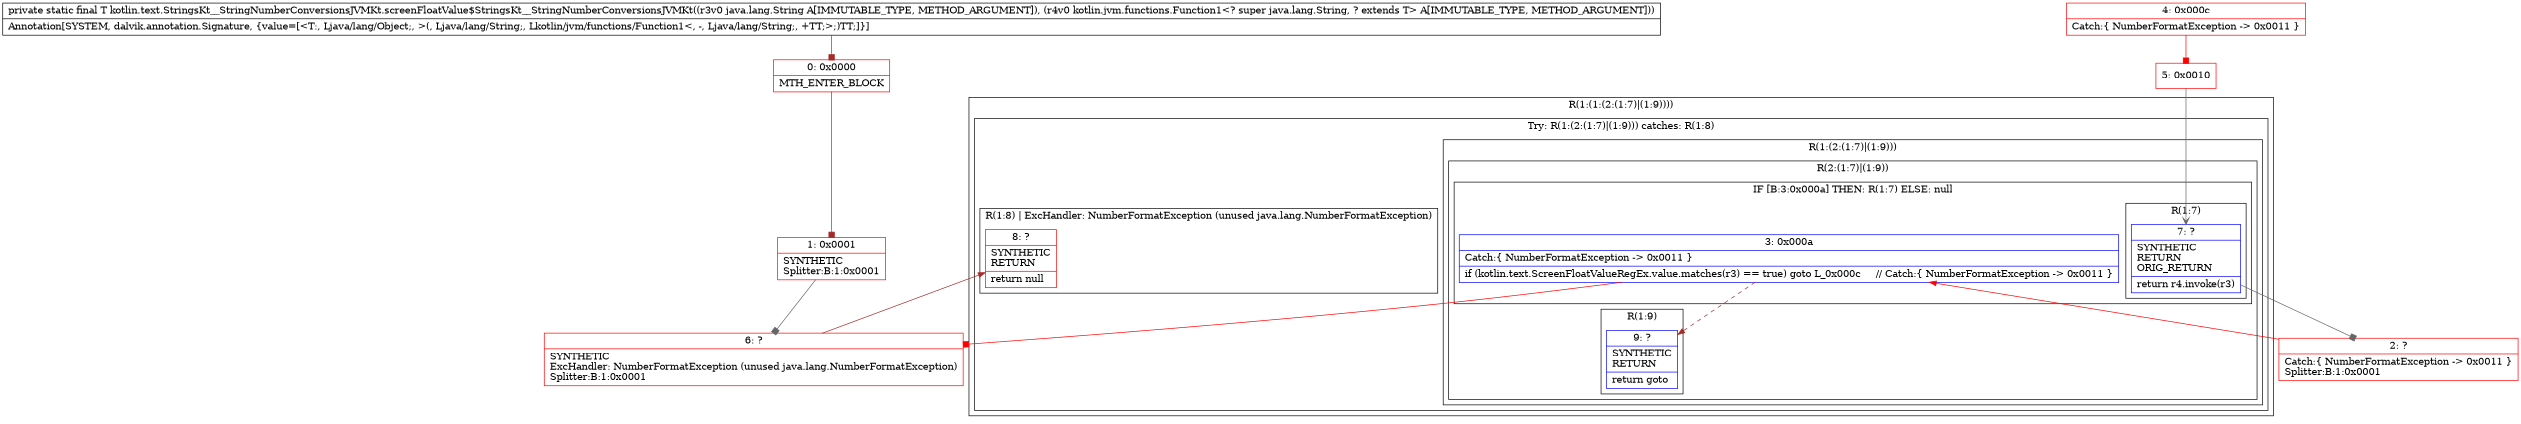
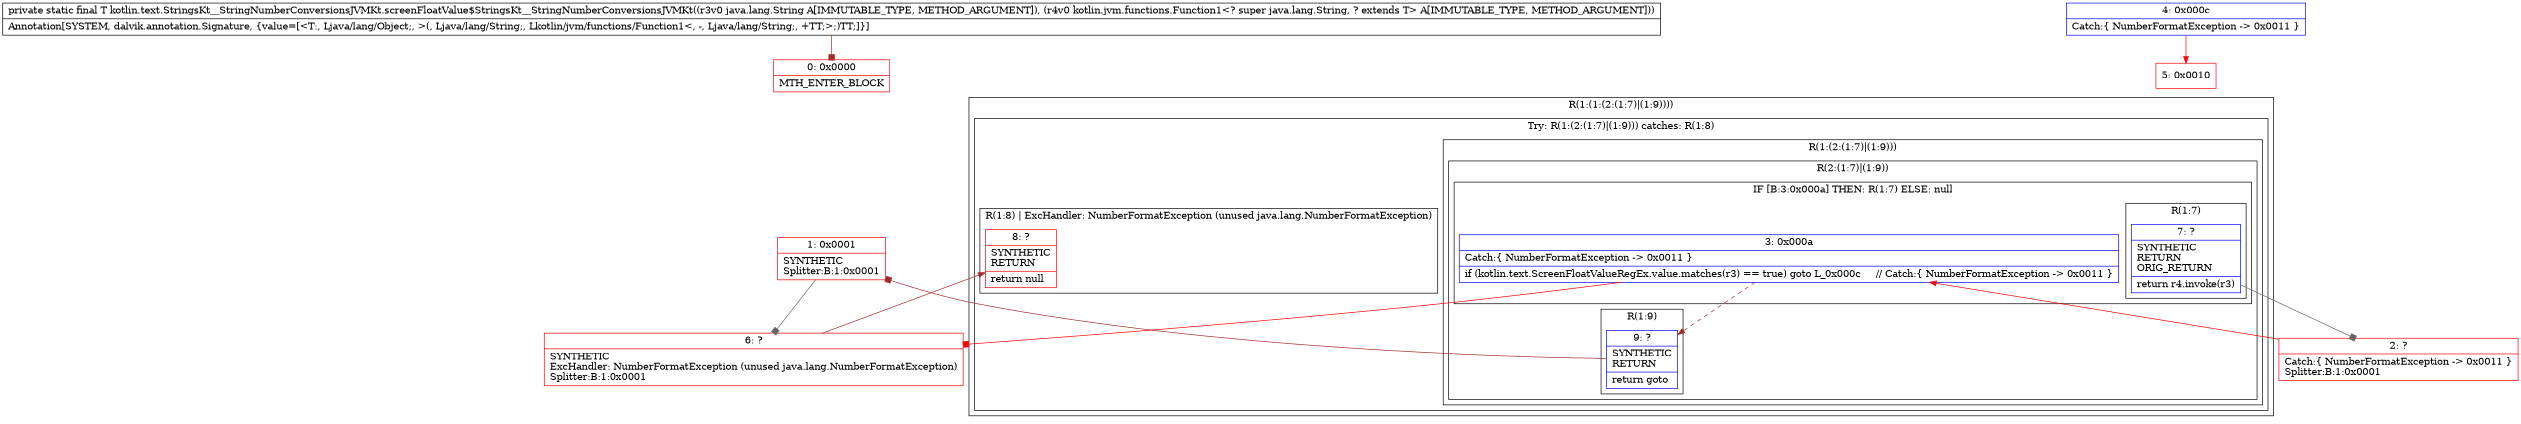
node "4: 0x000c": color red -> blue
edge "4: 0x000c" -> "5: 0x0010": arrowhead box -> normal
edge "5: 0x0010" -> "7: ?": removed
edge "0: 0x0000" -> "1: 0x0001": now "9: ?" -> "1: 0x0001"
